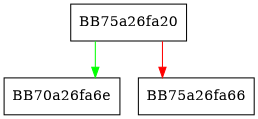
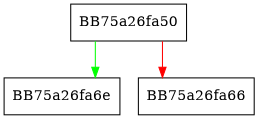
node "BB75a26fa20": label "BB75a26fa20" -> "BB75a26fa50"
node "BB70a26fa6e": label "BB70a26fa6e" -> "BB75a26fa6e"
